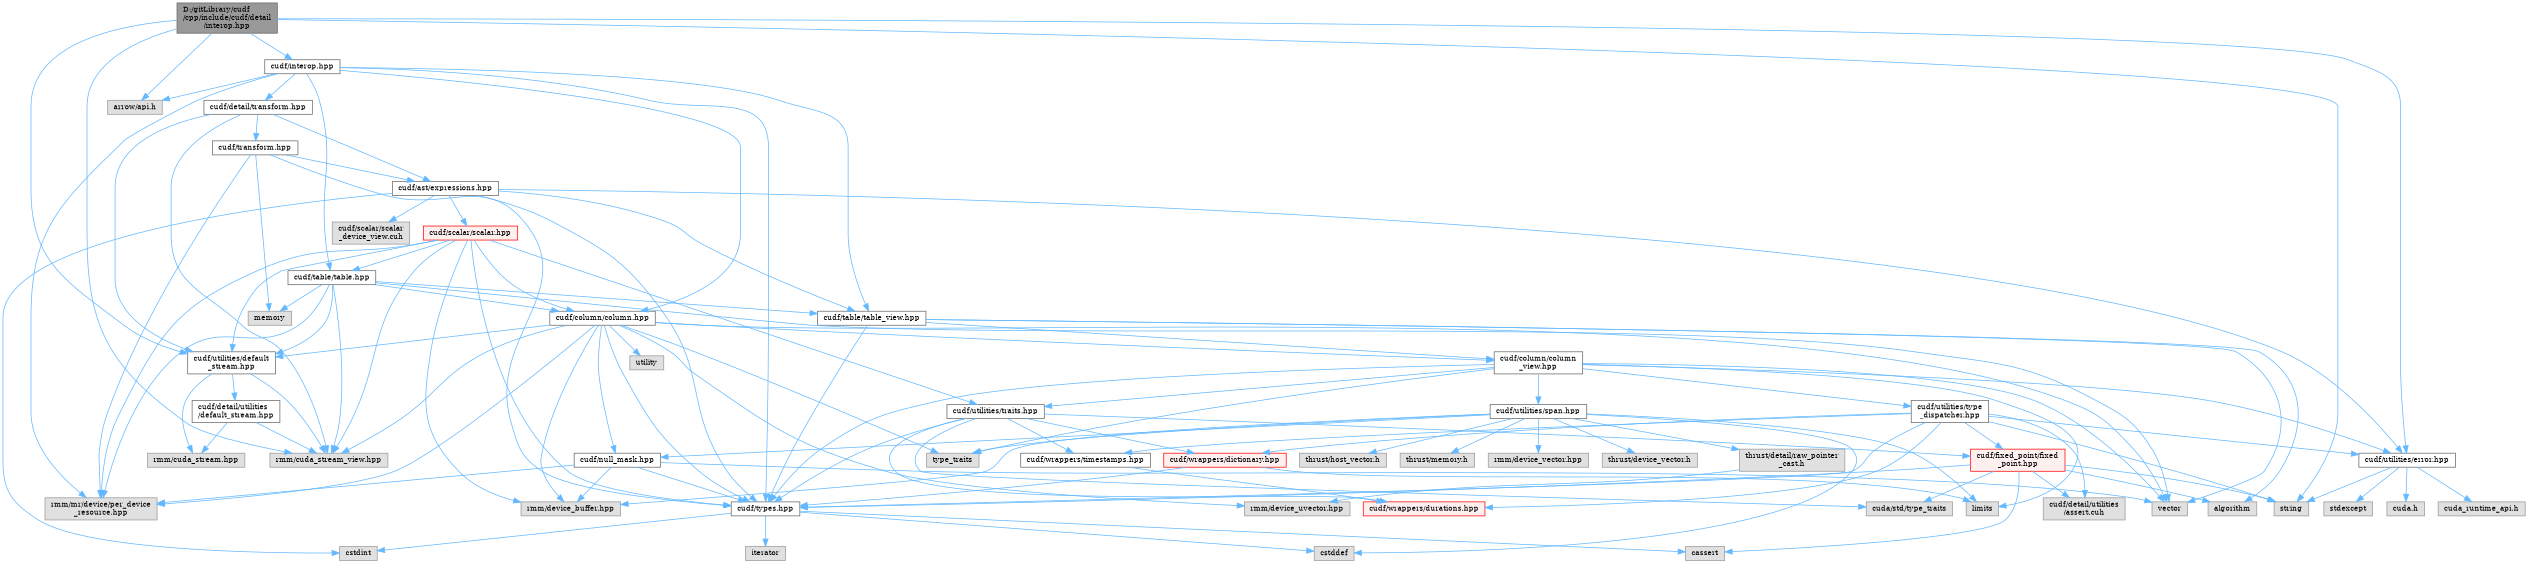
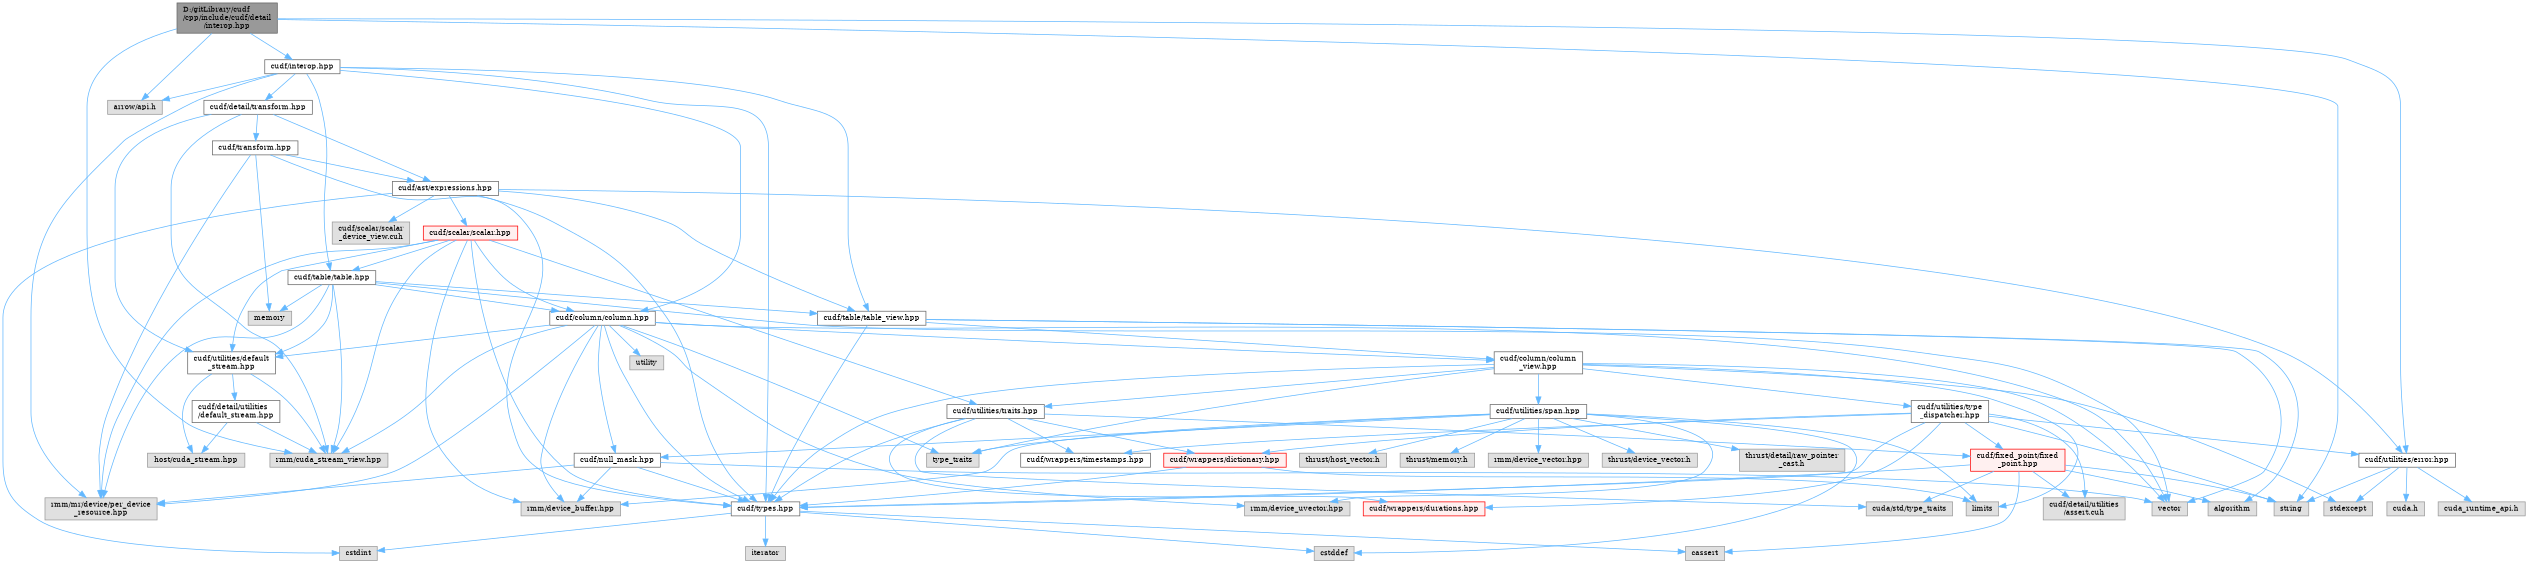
edge "D:/gitLibrary/cudf /cpp/include/cudf/detail /interop.hpp" -> "cudf/utilities/default _stream.hpp": removed
edge "cudf/column/column _view.hpp" -> "cudf/utilities/error.hpp": now "cudf/column/column _view.hpp" -> "stdexcept"
node "rmm/cuda_stream.hpp": label "rmm/cuda_stream.hpp" -> "host/cuda_stream.hpp"
edge "cudf/wrappers/timestamps.hpp" -> "cudf/wrappers/durations.hpp": removed
edge "thrust/detail/raw_pointer _cast.h" -> "rmm/device_uvector.hpp": now "cudf/utilities/span.hpp" -> "rmm/device_uvector.hpp"
